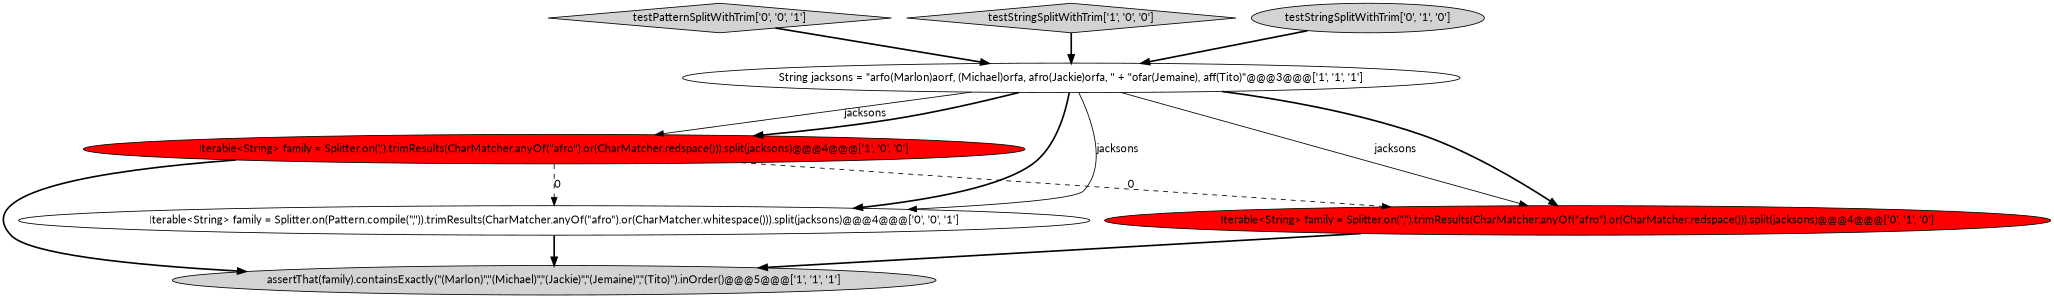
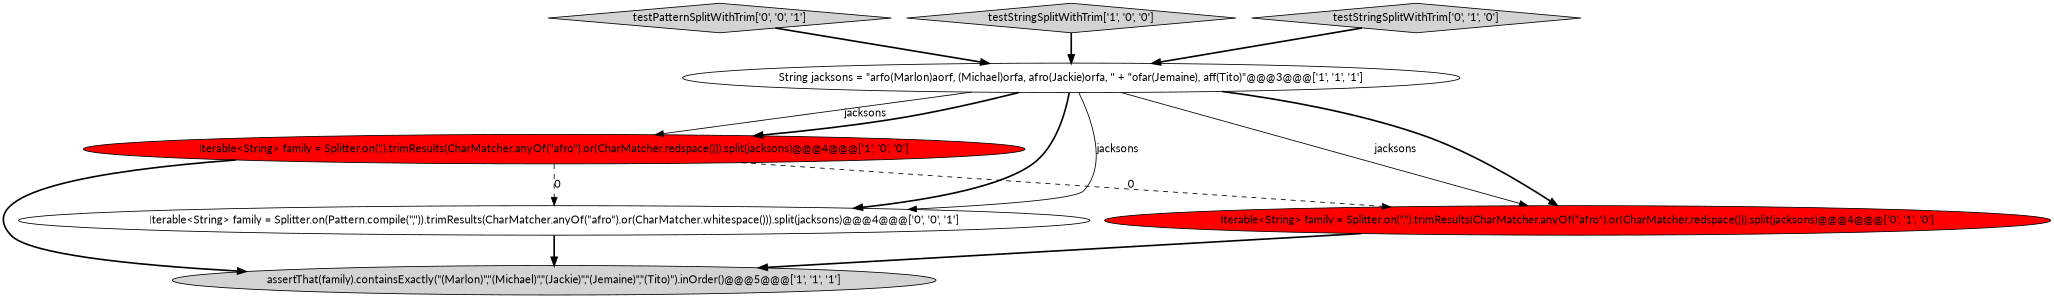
node "testStringSplitWithTrim['0', '1', '0']": shape ellipse -> diamond
